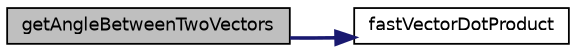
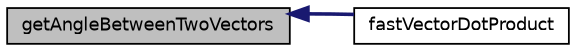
edge "getAngleBetweenTwoVectors" -> "fastVectorDotProduct": reversed
